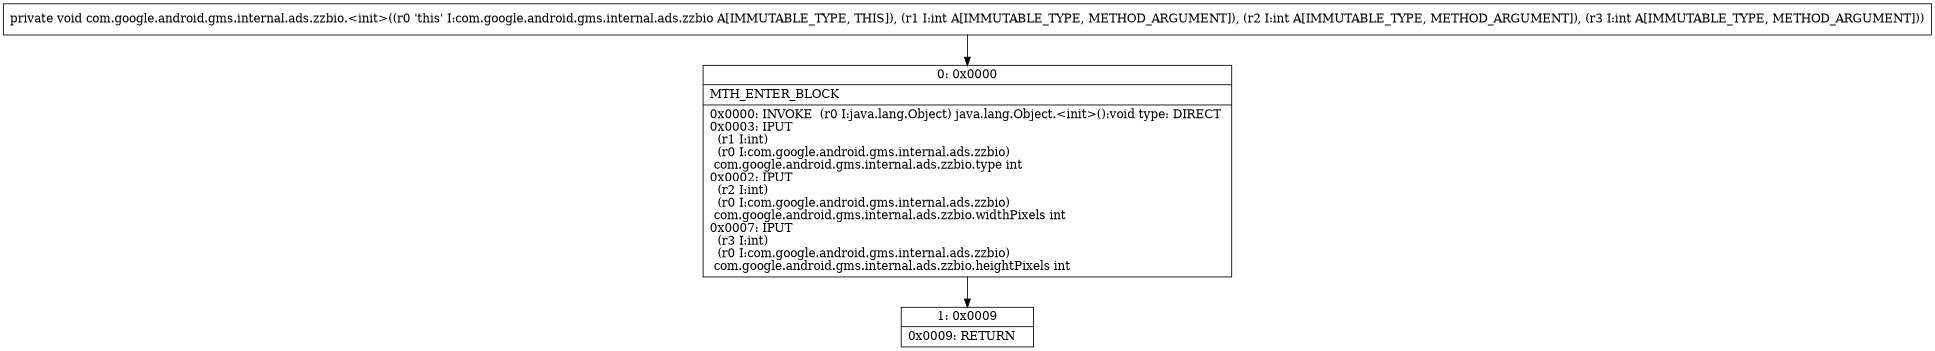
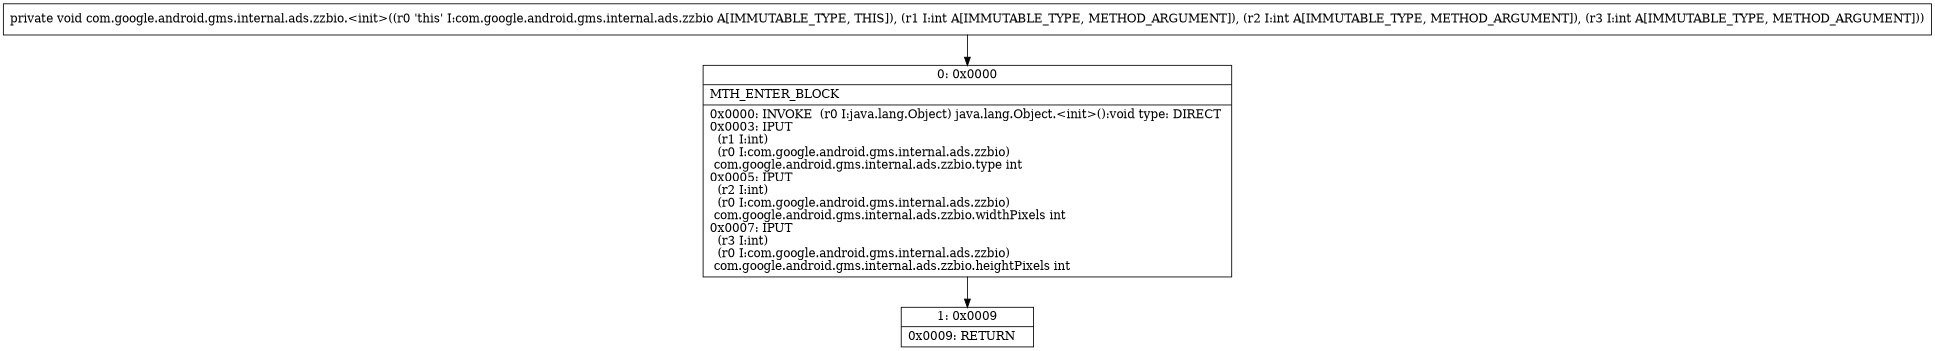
node "0: 0x0000": text "0x0002: IPUT" -> "0x0005: IPUT"
